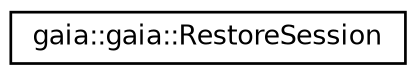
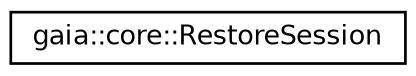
node "gaia::gaia::RestoreSession": label "gaia::gaia::RestoreSession" -> "gaia::core::RestoreSession"
